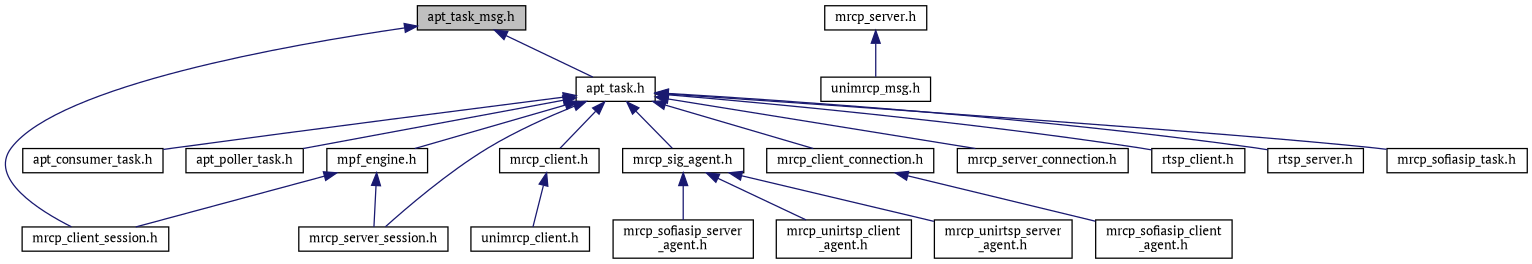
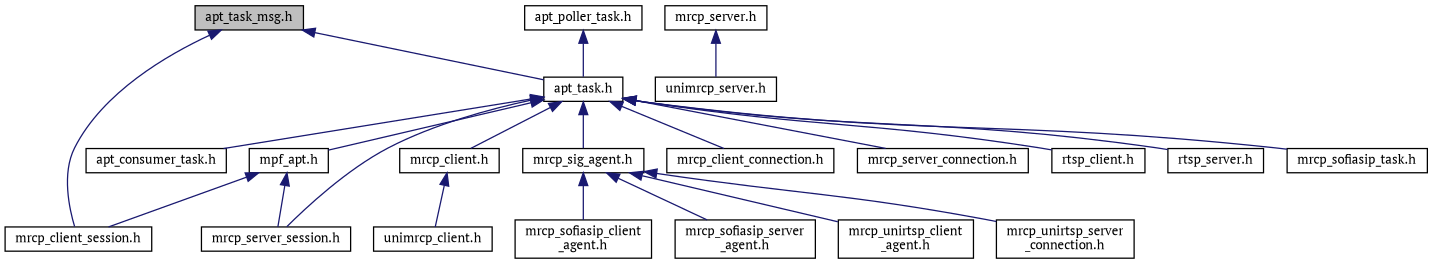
node "unimrcp_msg.h": label "unimrcp_msg.h" -> "unimrcp_server.h"
edge "apt_poller_task.h" -> "apt_task.h": reversed
node "mpf_engine.h": label "mpf_engine.h" -> "mpf_apt.h"
edge "mrcp_sofiasip_client _agent.h" -> "mrcp_client_connection.h": now "mrcp_sofiasip_client _agent.h" -> "mrcp_sig_agent.h"
node "mrcp_unirtsp_server _agent.h": label "mrcp_unirtsp_server _agent.h" -> "mrcp_unirtsp_server _connection.h"
